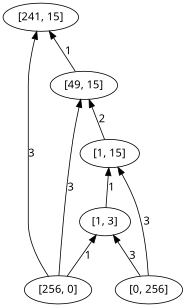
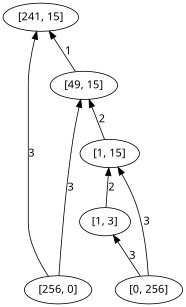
edge "[1, 3]" -> "[1, 15]": label "1" -> "2"
edge "[256, 0]" -> "[1, 3]": removed, label "1"
